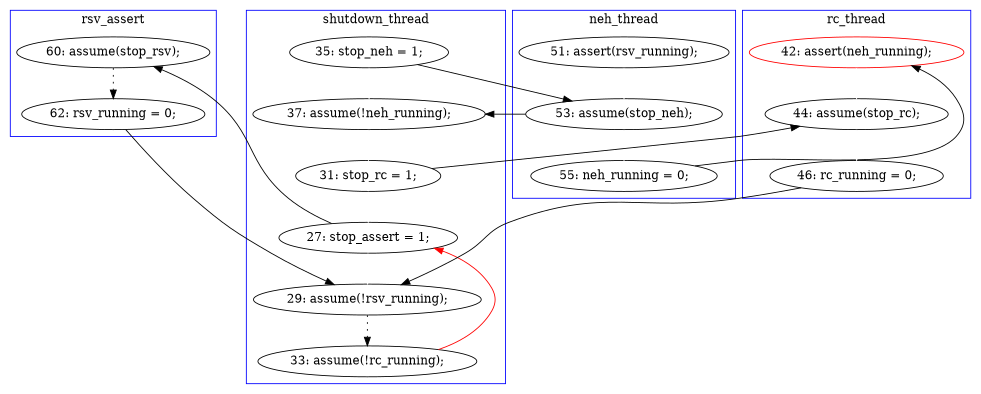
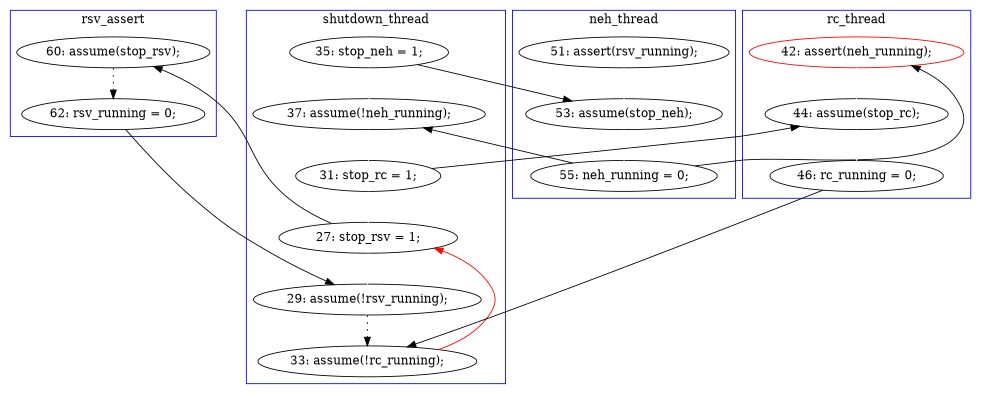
edge "53: assume(stop_neh);" -> "37: assume(!neh_running);": now "55: neh_running = 0;" -> "37: assume(!neh_running);"
edge "46: rc_running = 0;" -> "29: assume(!rsv_running);": now "46: rc_running = 0;" -> "33: assume(!rc_running);"
node "27: stop_assert = 1;": label "27: stop_assert = 1;" -> "27: stop_rsv = 1;"
